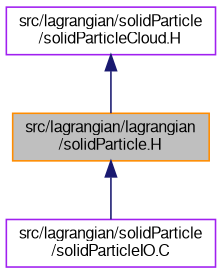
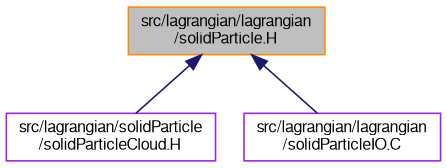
edge "src/lagrangian/lagrangian /solidParticle.H" -> "src/lagrangian/solidParticle /solidParticleCloud.H": reversed
node "src/lagrangian/solidParticle /solidParticleIO.C": label "src/lagrangian/solidParticle /solidParticleIO.C" -> "src/lagrangian/lagrangian /solidParticleIO.C"
